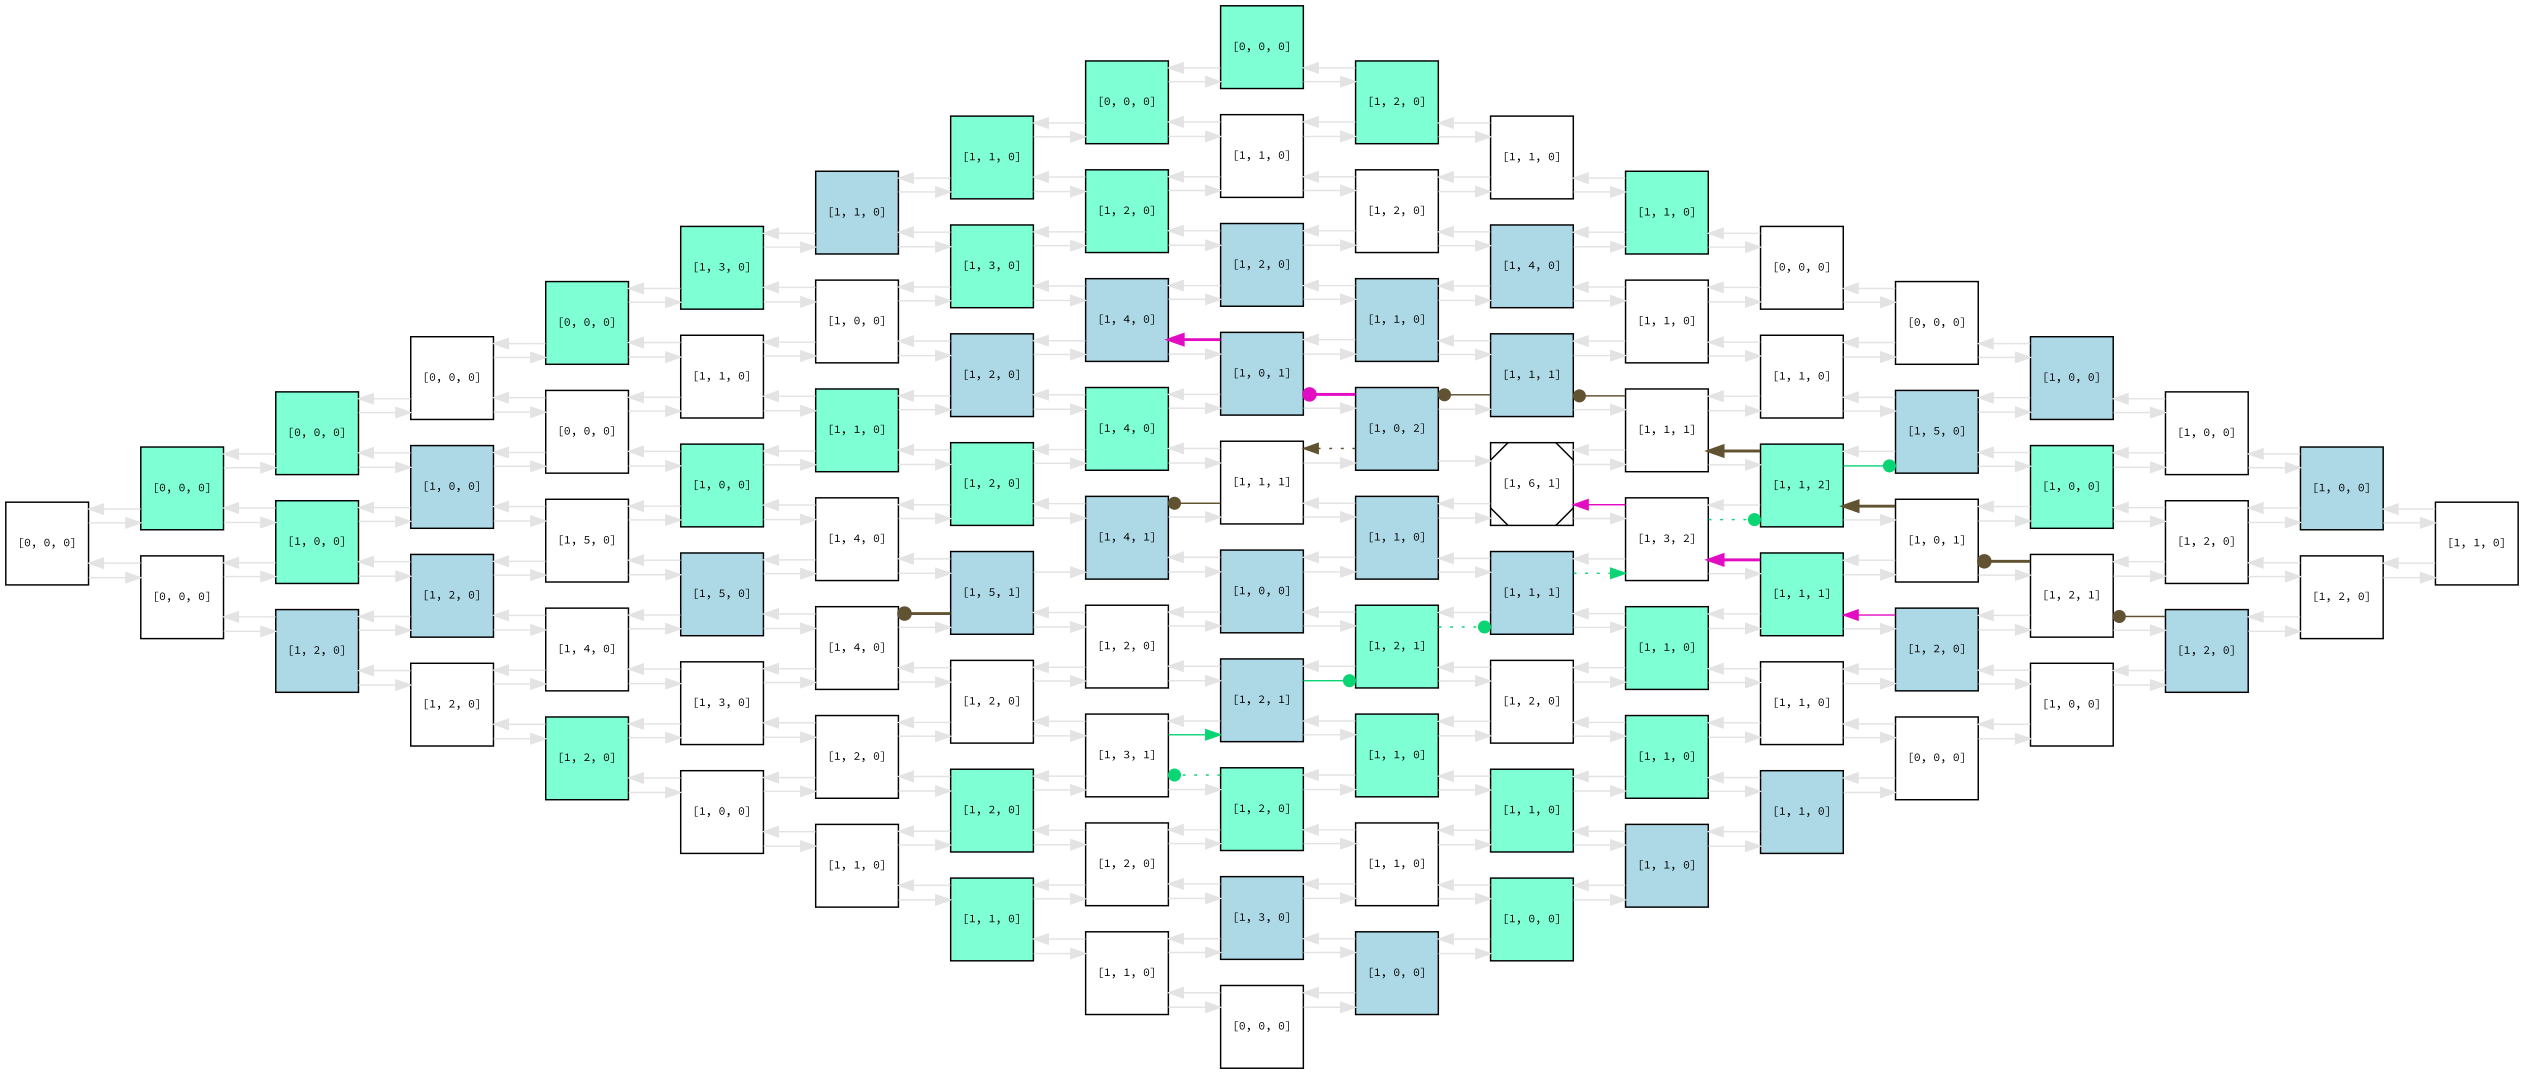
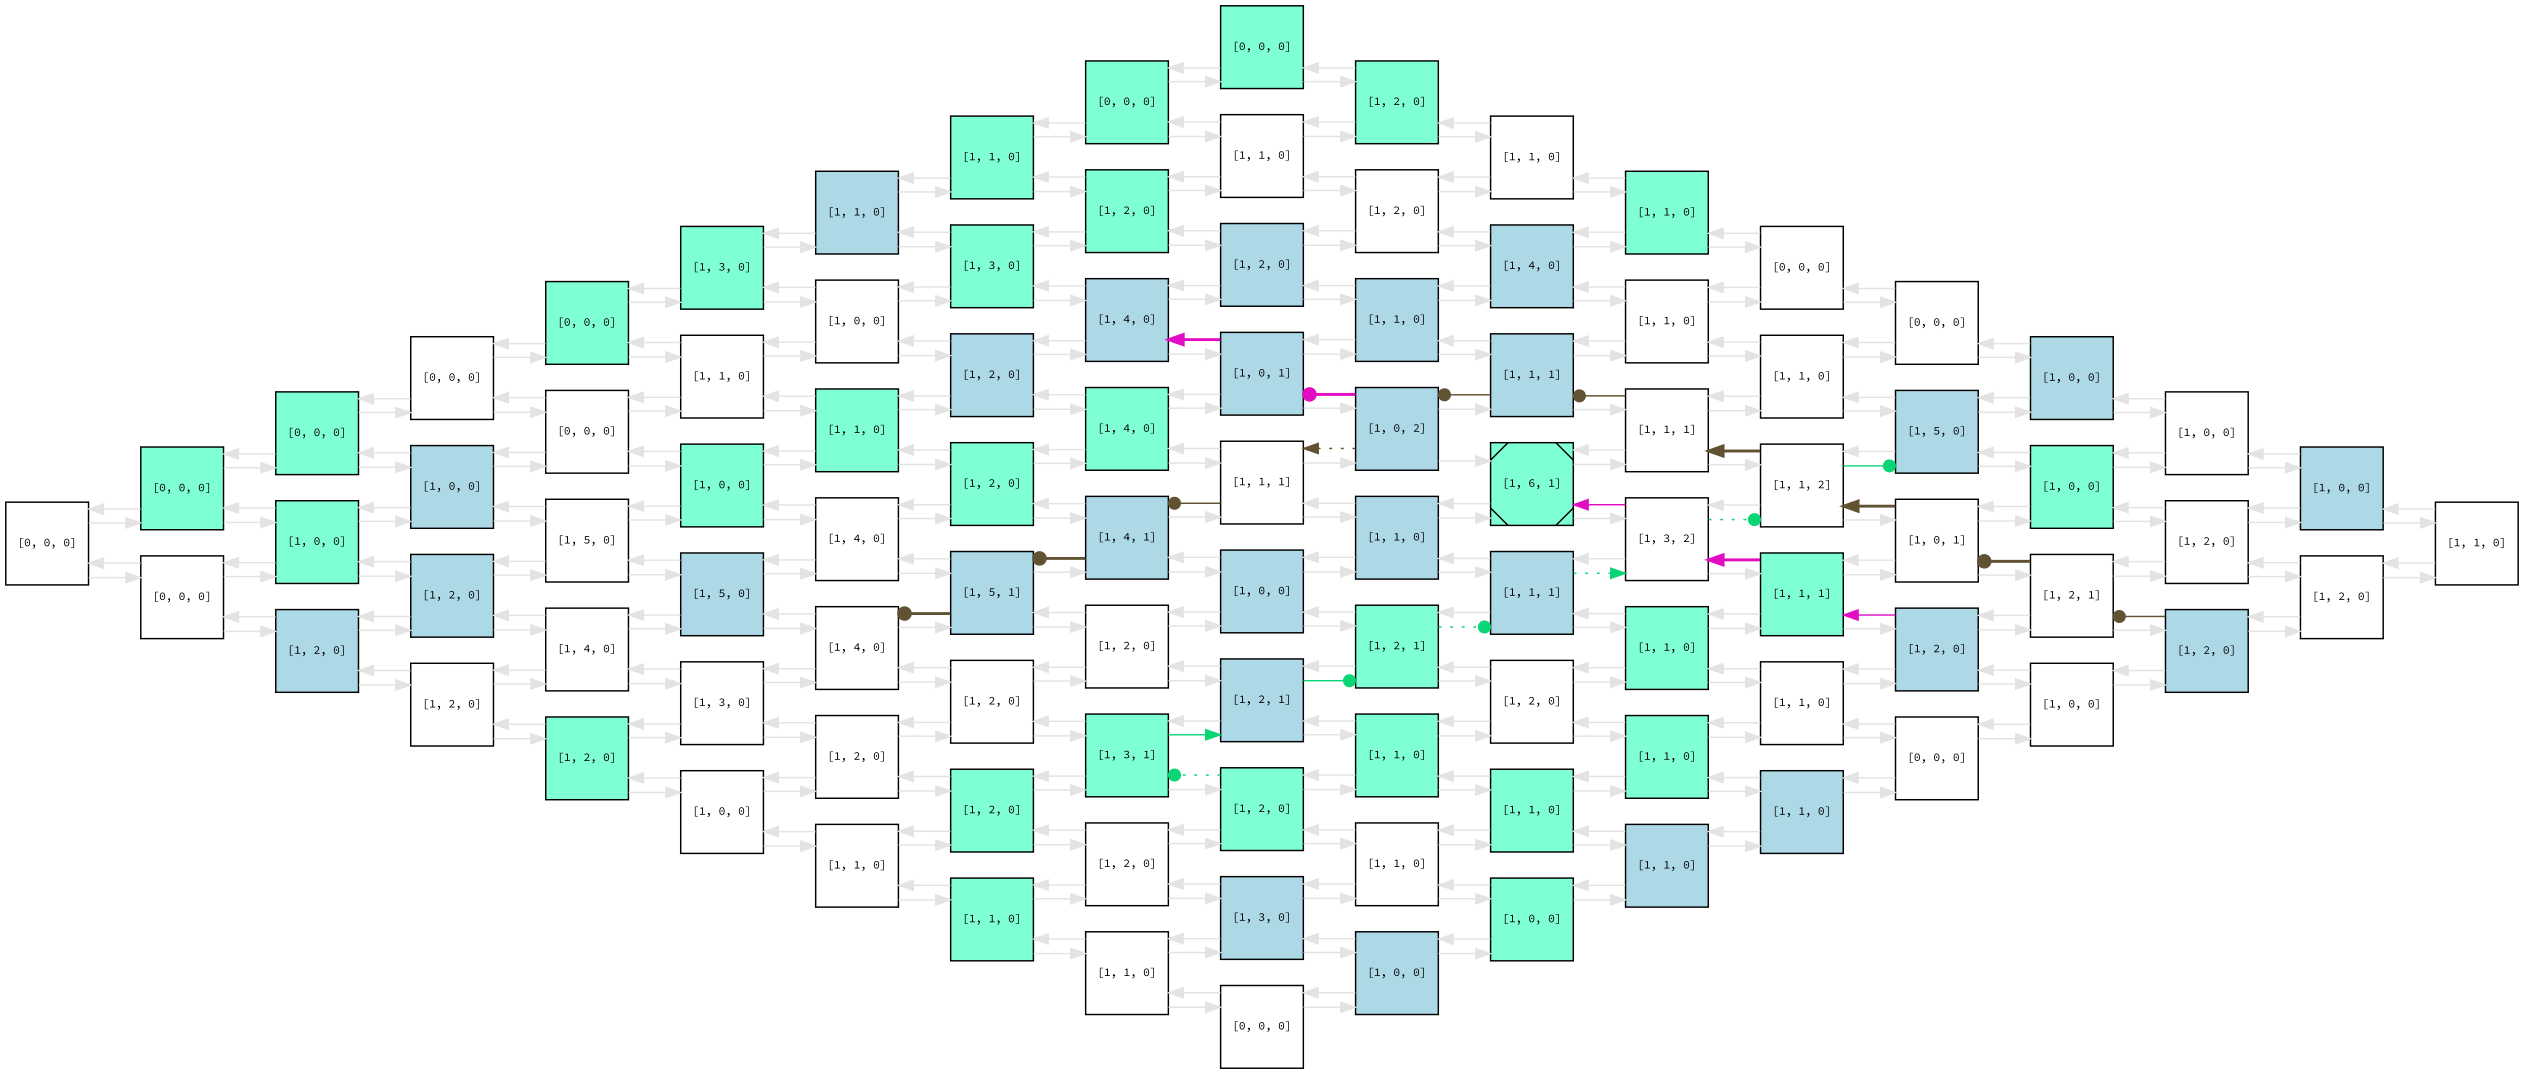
node "[1, 6, 1]": fillcolor white -> aquamarine
node "[1, 1, 2]": fillcolor aquamarine -> white
edge "[1, 4, 1]" -> "[1, 5, 1]": added
node "[1, 3, 1]": fillcolor white -> aquamarine
